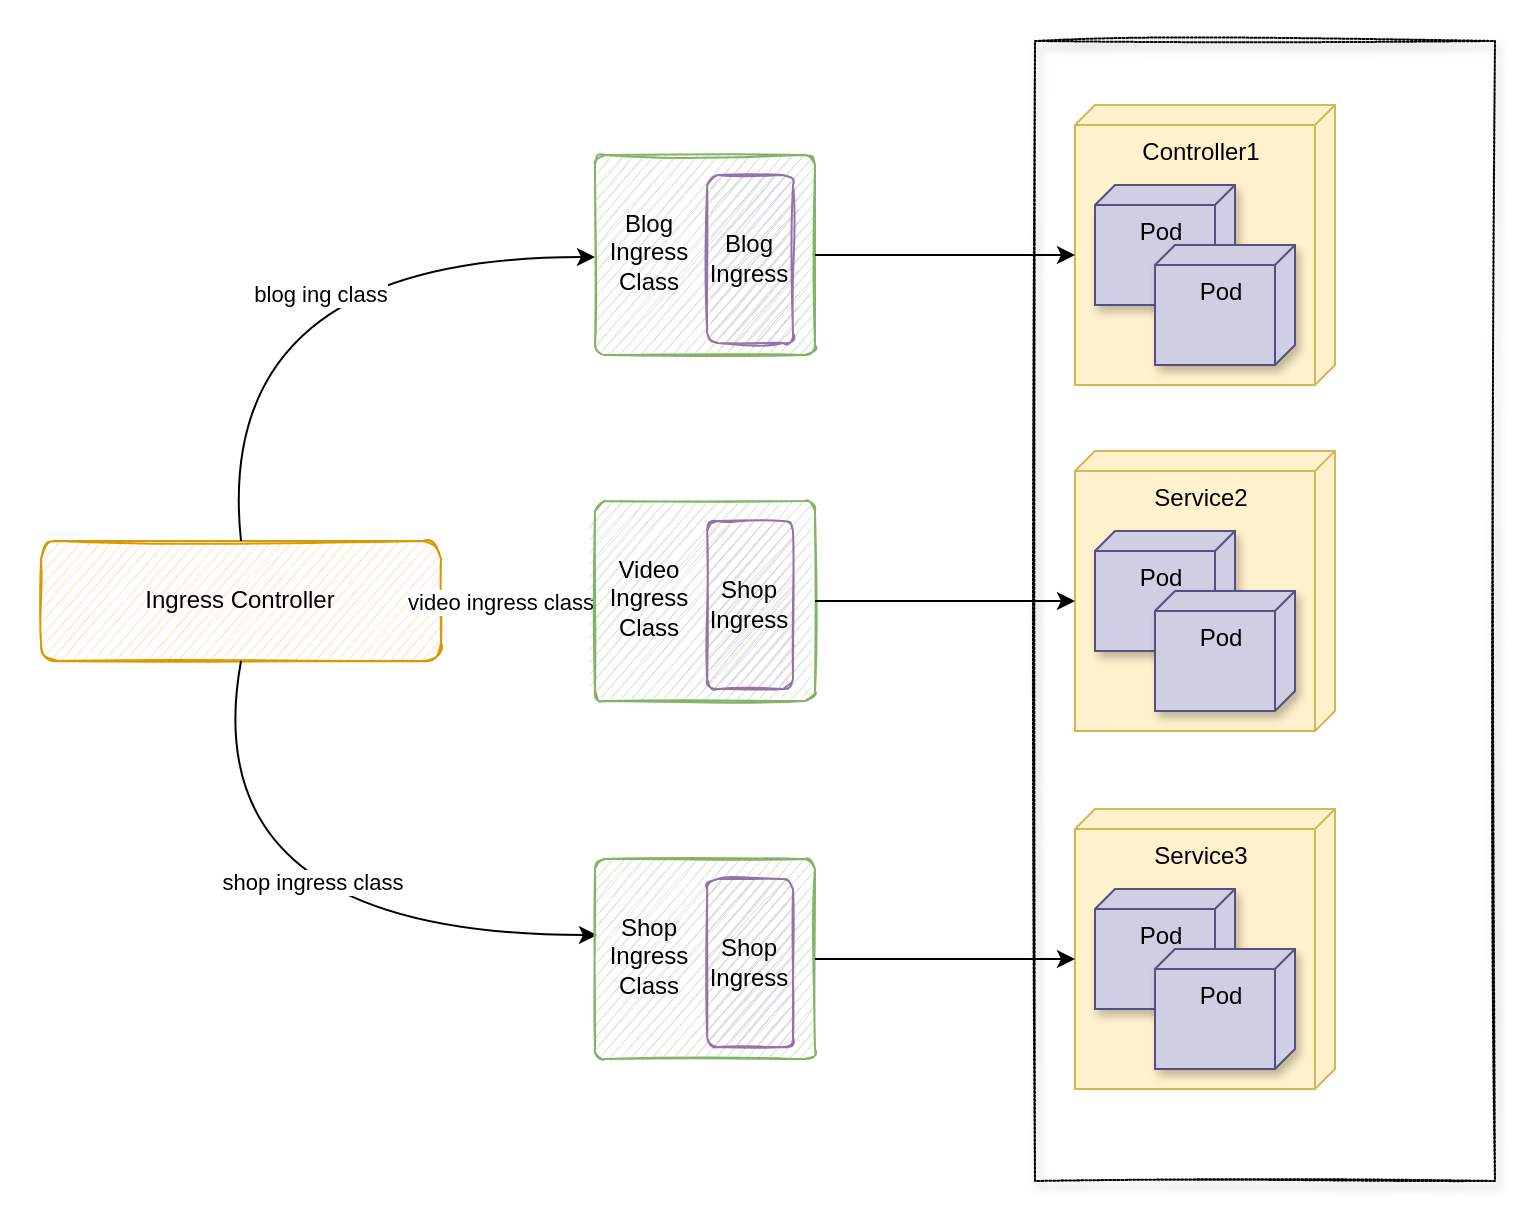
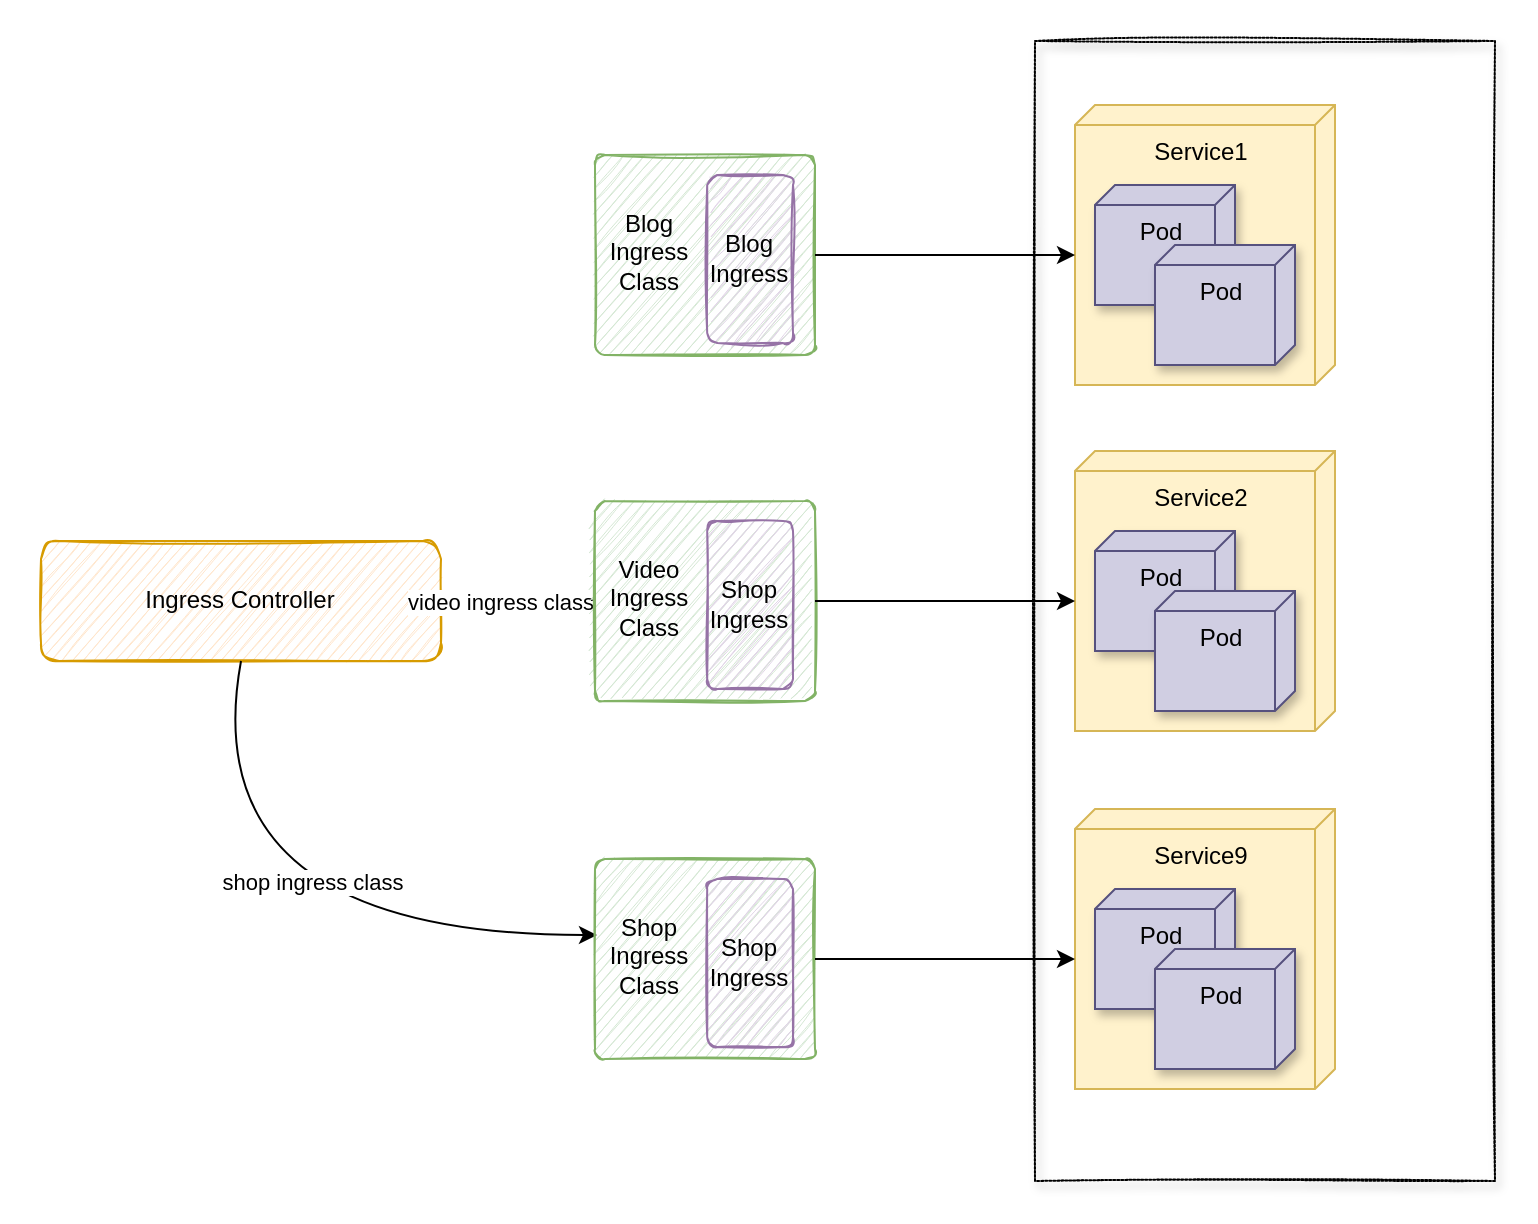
node "Controller1": label "Controller1" -> "Service1"
edge "Ingress Controller" -> "Blog Ingress Class": removed, label "blog ing class"
node "Service3": label "Service3" -> "Service9"
